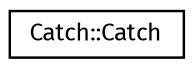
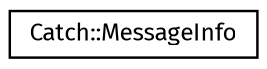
node "Catch::Catch": label "Catch::Catch" -> "Catch::MessageInfo"
